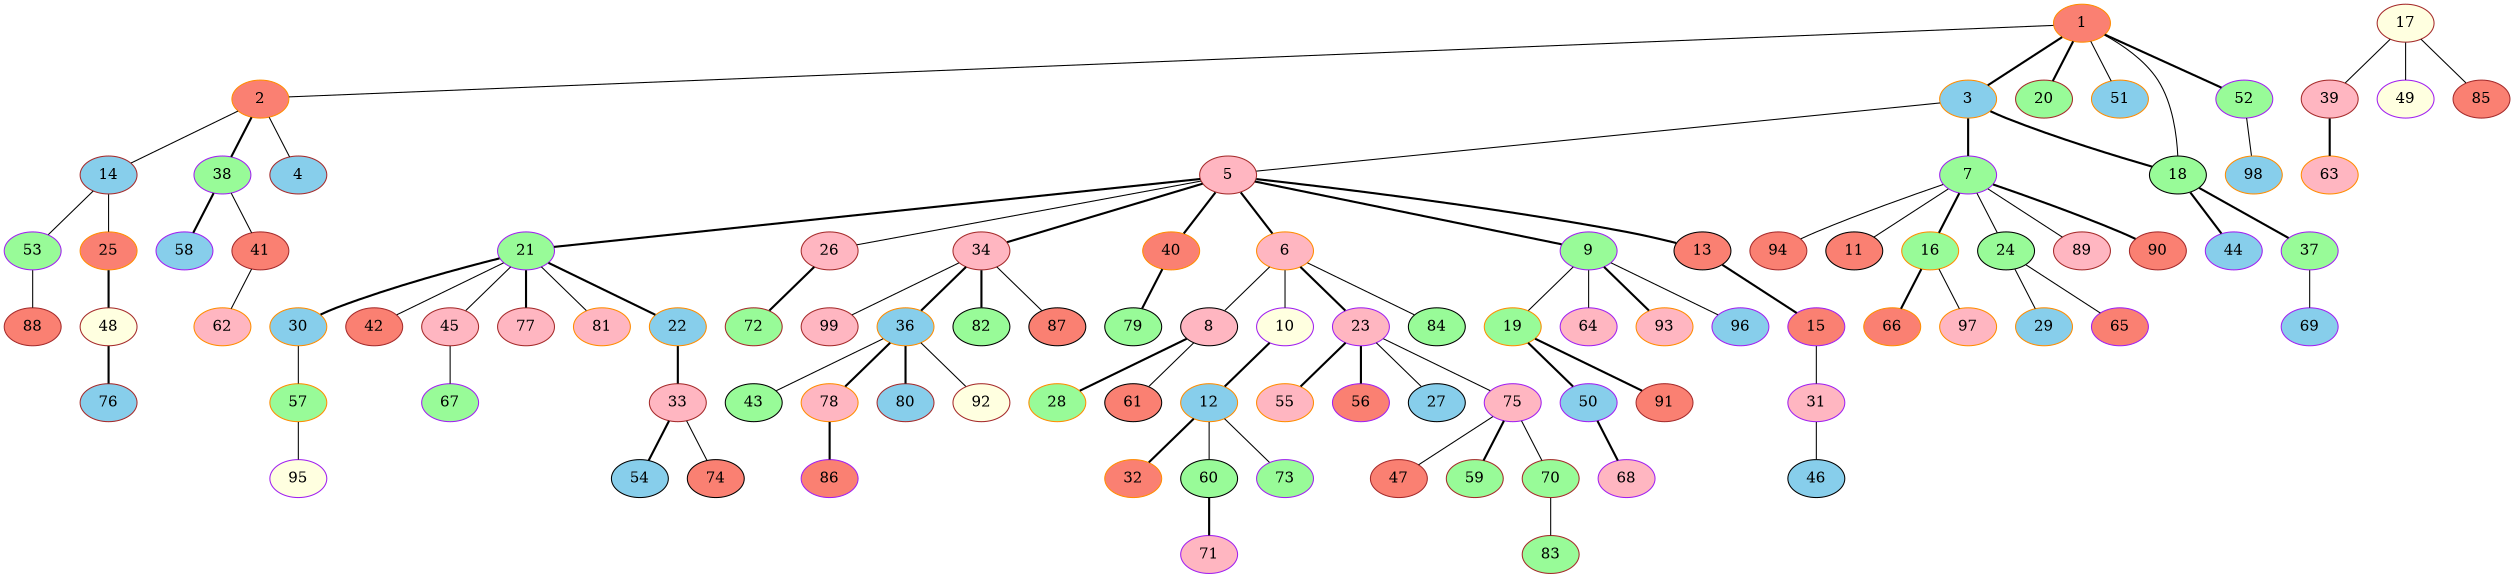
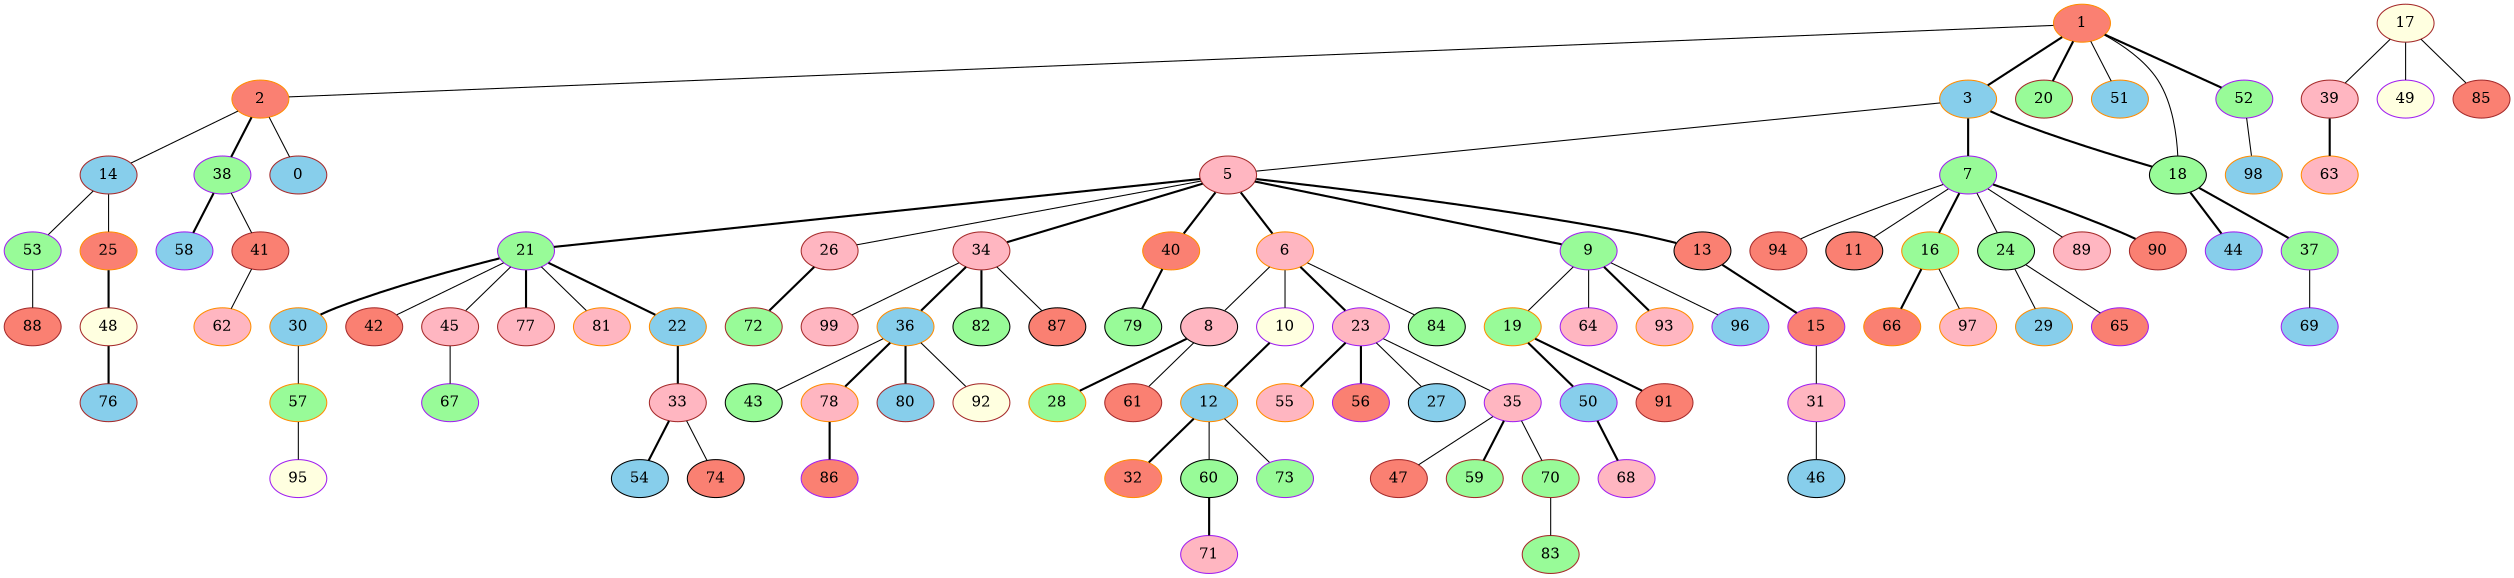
node "4": label "4" -> "0"
node "61": color black -> brown
node "75": label "75" -> "35"
